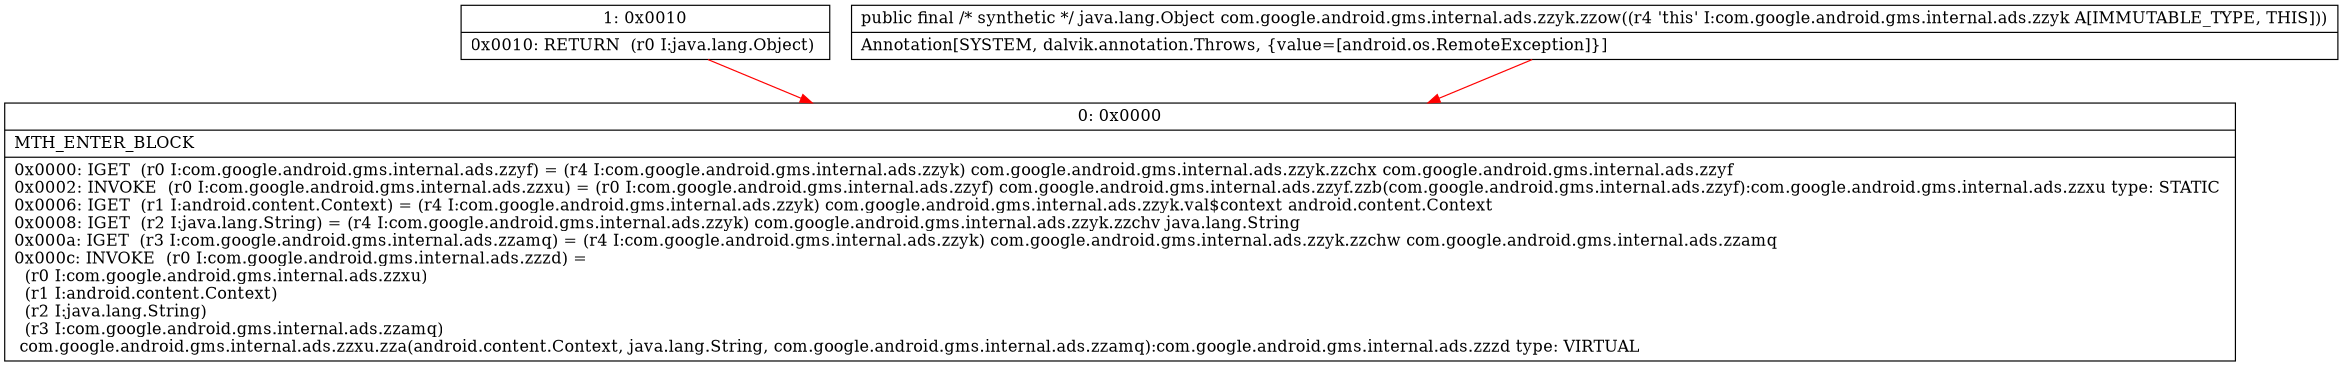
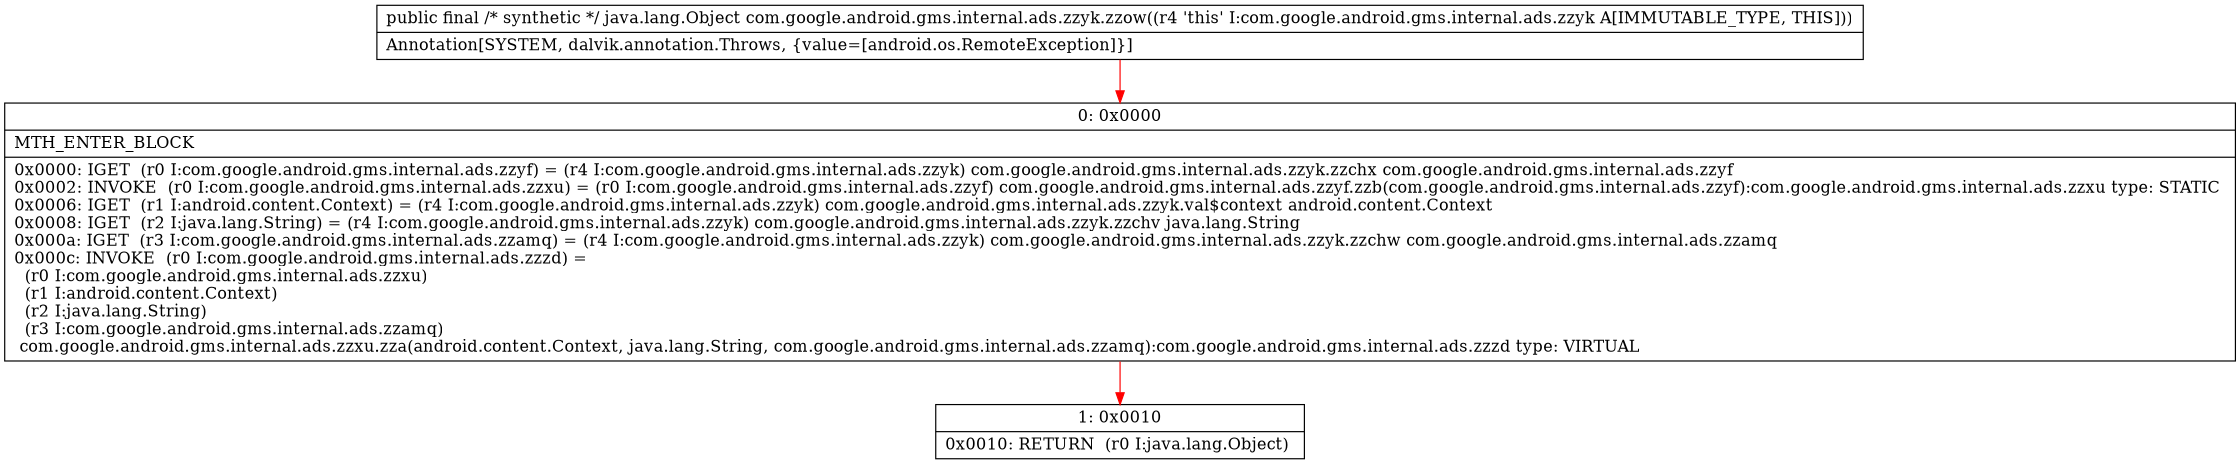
edge "1: 0x0010" -> "0: 0x0000": reversed
